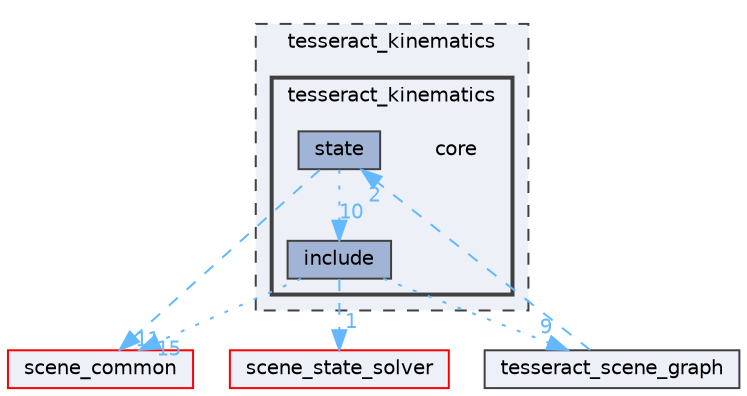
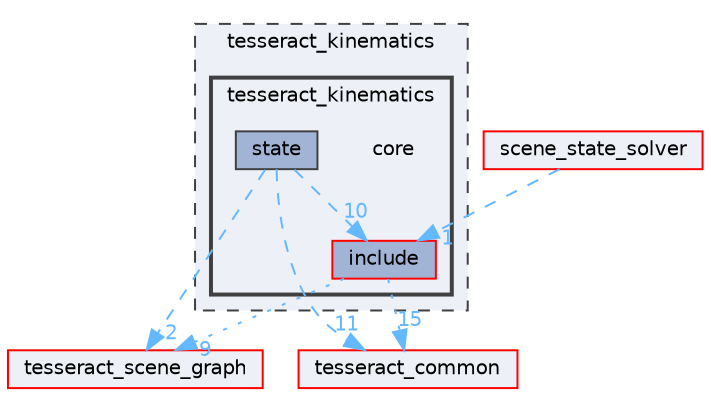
edge "state" -> "include": style dotted -> dashed
node "include": color grey25 -> red
edge "tesseract_scene_graph" -> "state": reversed
edge "include" -> "scene_state_solver": reversed
node "scene_common": label "scene_common" -> "tesseract_common"
node "tesseract_scene_graph": color grey25 -> red
